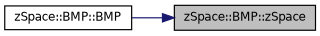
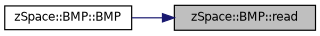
node "zSpace::BMP::zSpace": label "zSpace::BMP::zSpace" -> "zSpace::BMP::read"
